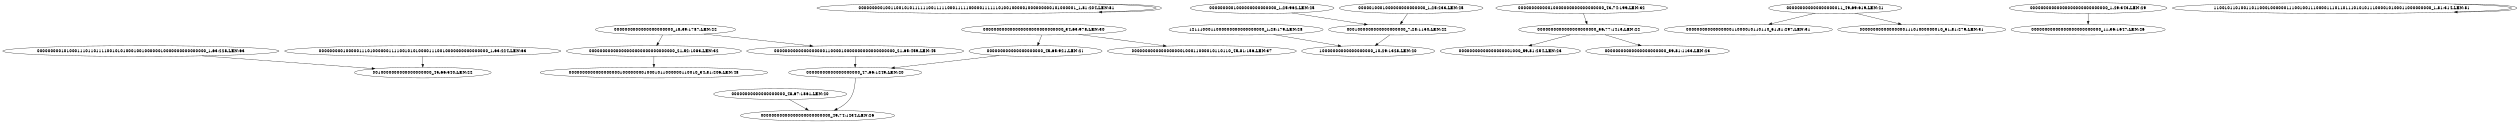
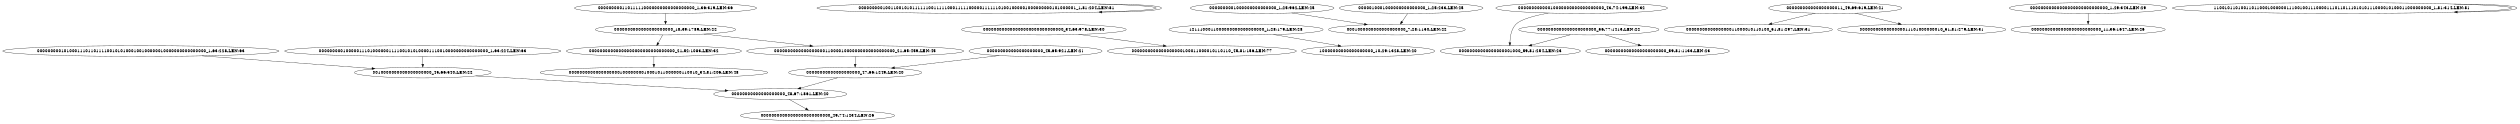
node "000000000110111110000000000000000000_1-36:319-LEN:36": added
edge "00000000000010000000000000000000_43-74:199-LEN:32" -> "0000000000000000000000_56-77:1413-LEN:22": now "00000000000010000000000000000000_43-74:199-LEN:32" -> "00000000000000000001000_59-81:254-LEN:23"
node "0000000000000000000000_18-39:1787-LEN:22": label "0000000000000000000000_18-39:1787-LEN:22" -> "0000000000000000000000_18-39:1789-LEN:22"
node "0000000000000000011000010110110_51-81:297-LEN:31": label "0000000000000000011000010110110_51-81:297-LEN:31" -> "0000000000000000011000010110100_51-81:297-LEN:31"
edge "000000000000000000000000000000_34-63:978-LEN:30" -> "000000000000000000000_45-65:921-LEN:21": removed
edge "0001000000000000000000_7-28:1150-LEN:22" -> "10000000000000000000_10-29:1328-LEN:20": removed
node "0000000000000000000100011000010110110_45-81:156-LEN:37": label "0000000000000000000100011000010110110_45-81:156-LEN:37" -> "0000000000000000000100011000010110110_45-81:156-LEN:77"
edge "0010000000000000000000_45-66:540-LEN:22" -> "00000000000000000000_48-67:1861-LEN:20": added
edge "00000000000000000000_47-66:1249-LEN:20" -> "00000000000000000000000000_49-74:1234-LEN:26": now "00000000000000000000_47-66:1249-LEN:20" -> "00000000000000000000_48-67:1861-LEN:20"
